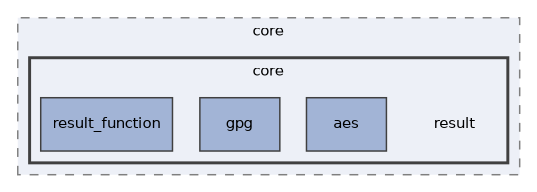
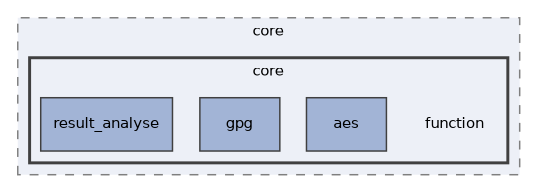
node "result_function": label "result_function" -> "result_analyse"
node "result": label "result" -> "function"
